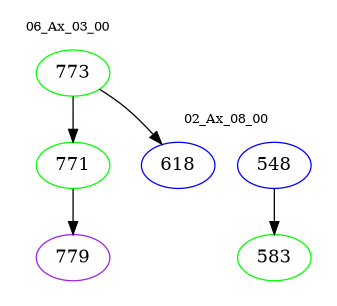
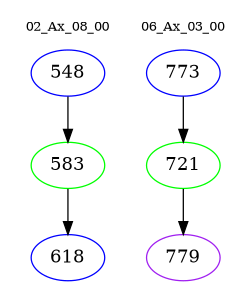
node "773": color green -> blue
edge "773" -> "618": now "583" -> "618"
node "771": label "771" -> "721"
